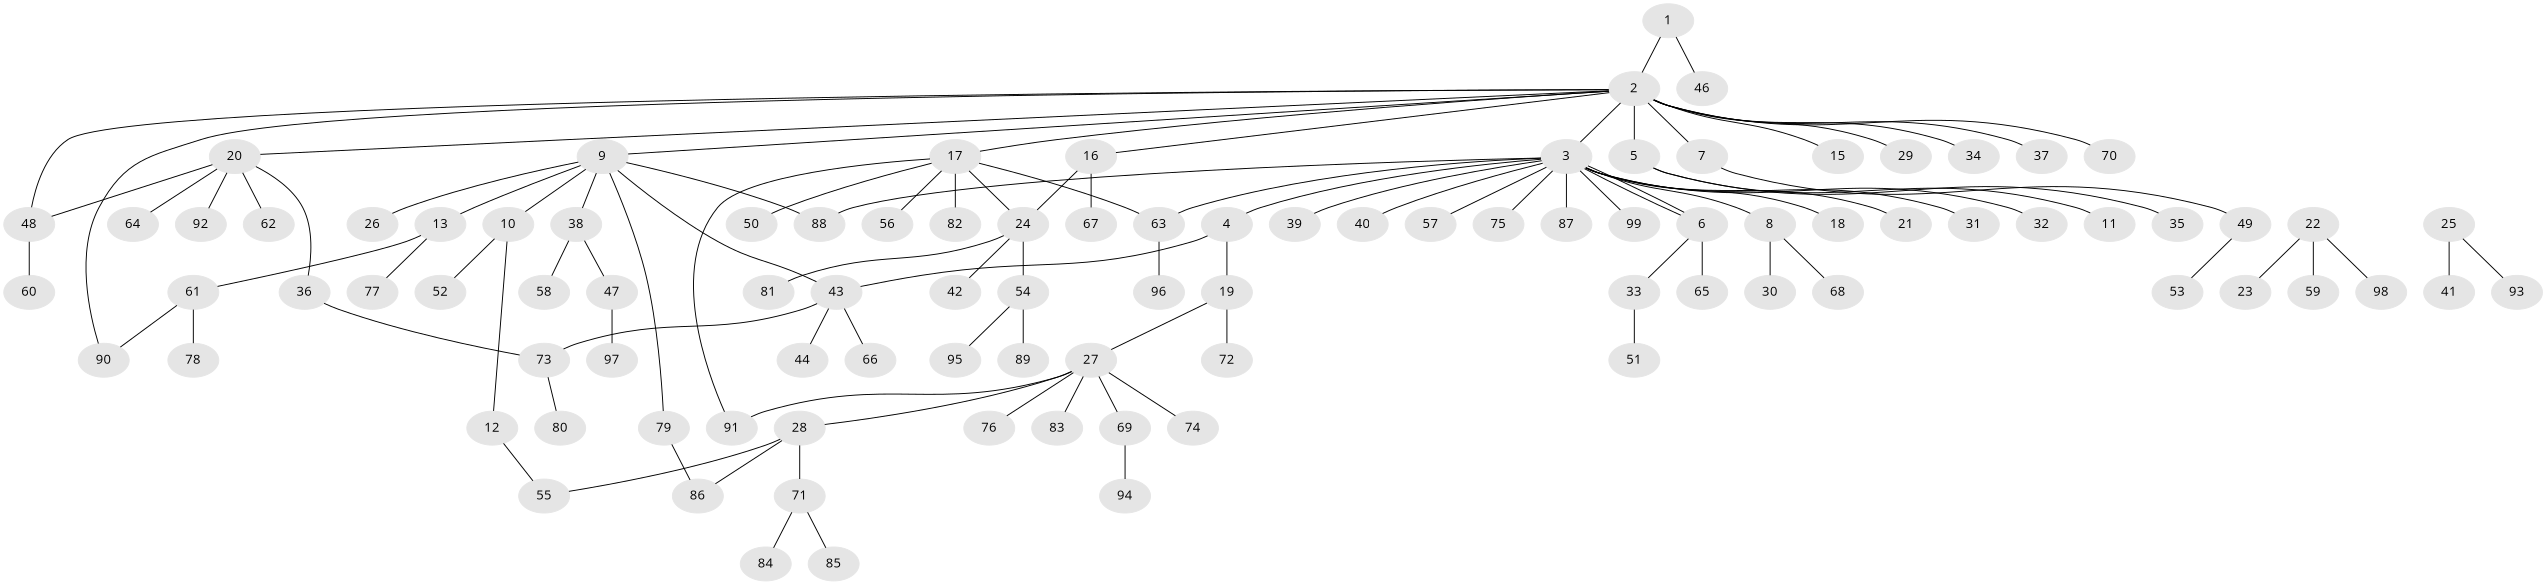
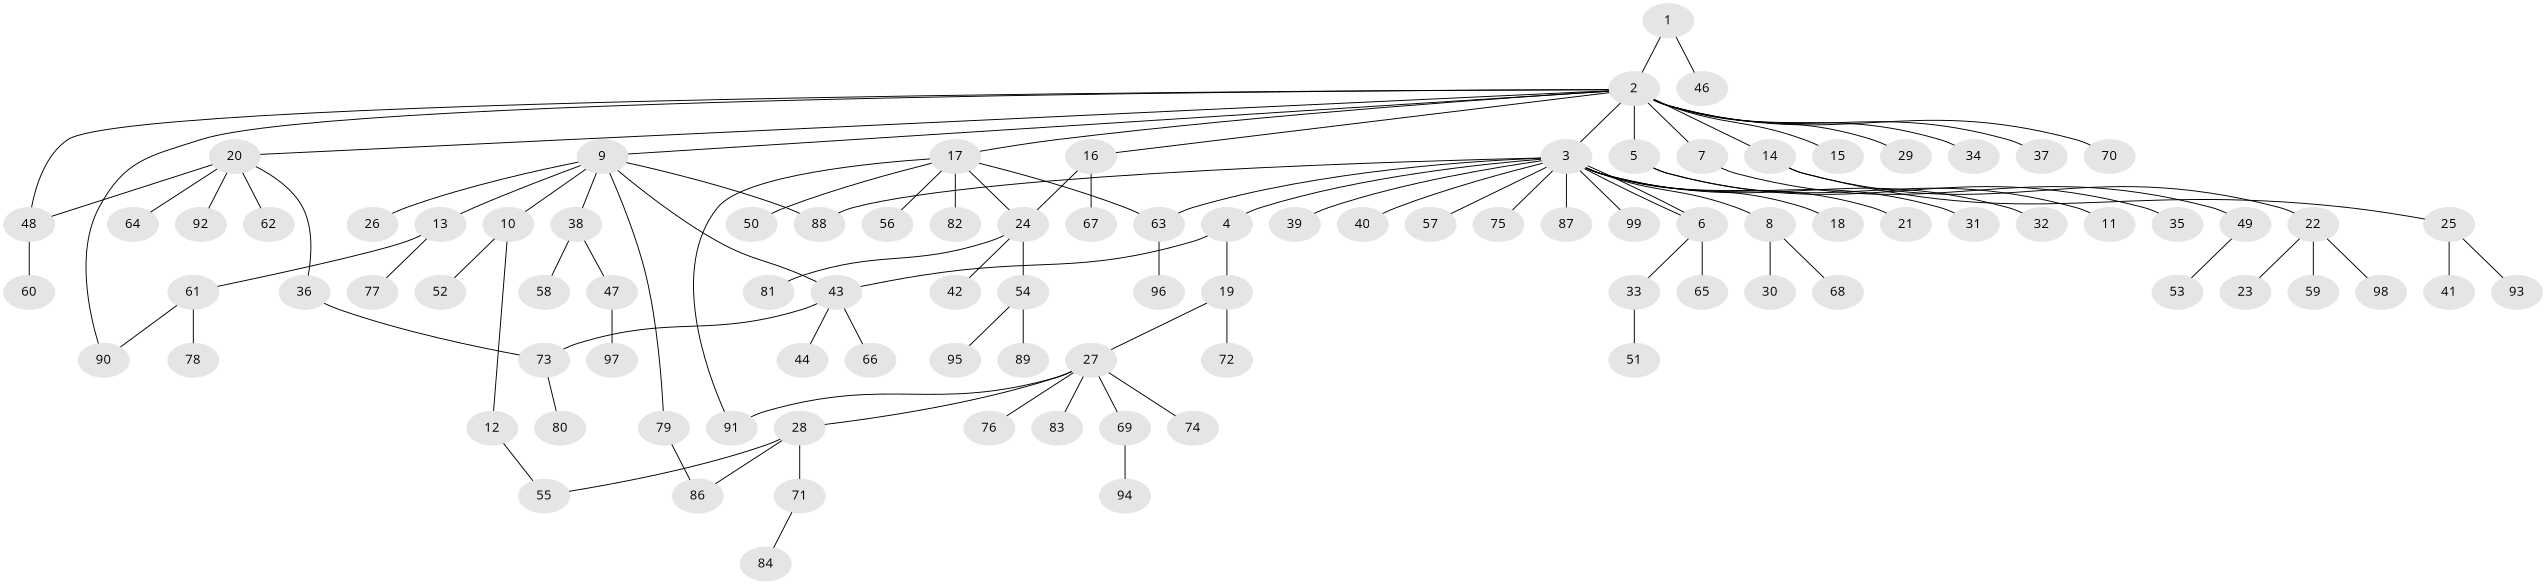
node "14": added
node "85": removed
